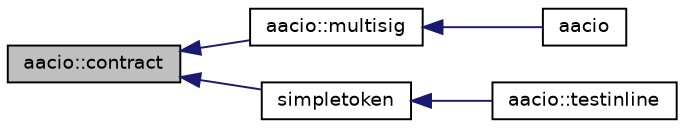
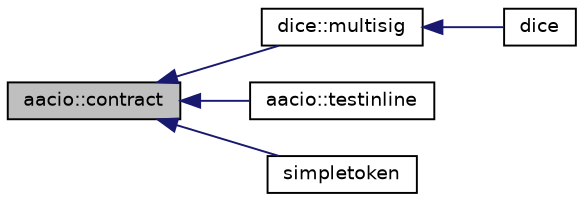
node "aacio::multisig": label "aacio::multisig" -> "dice::multisig"
node "aacio": label "aacio" -> "dice"
edge "aacio::testinline" -> "simpletoken": now "aacio::testinline" -> "aacio::contract"
